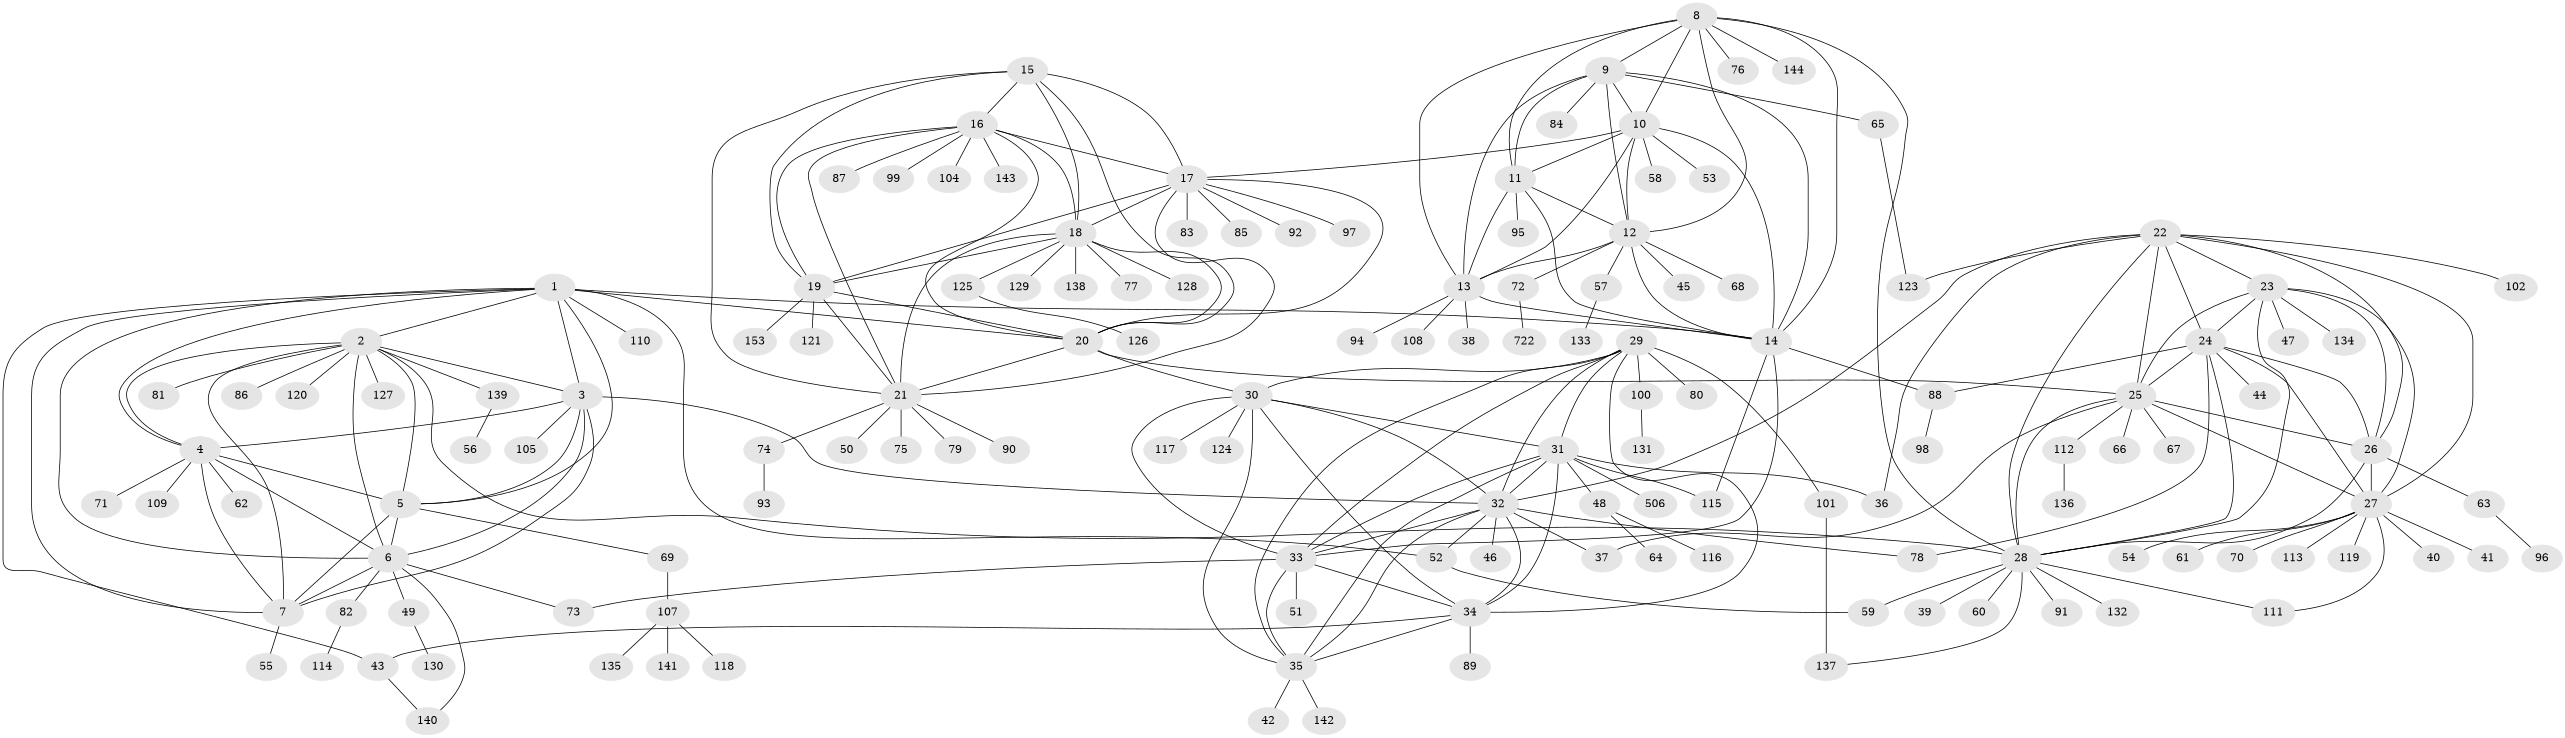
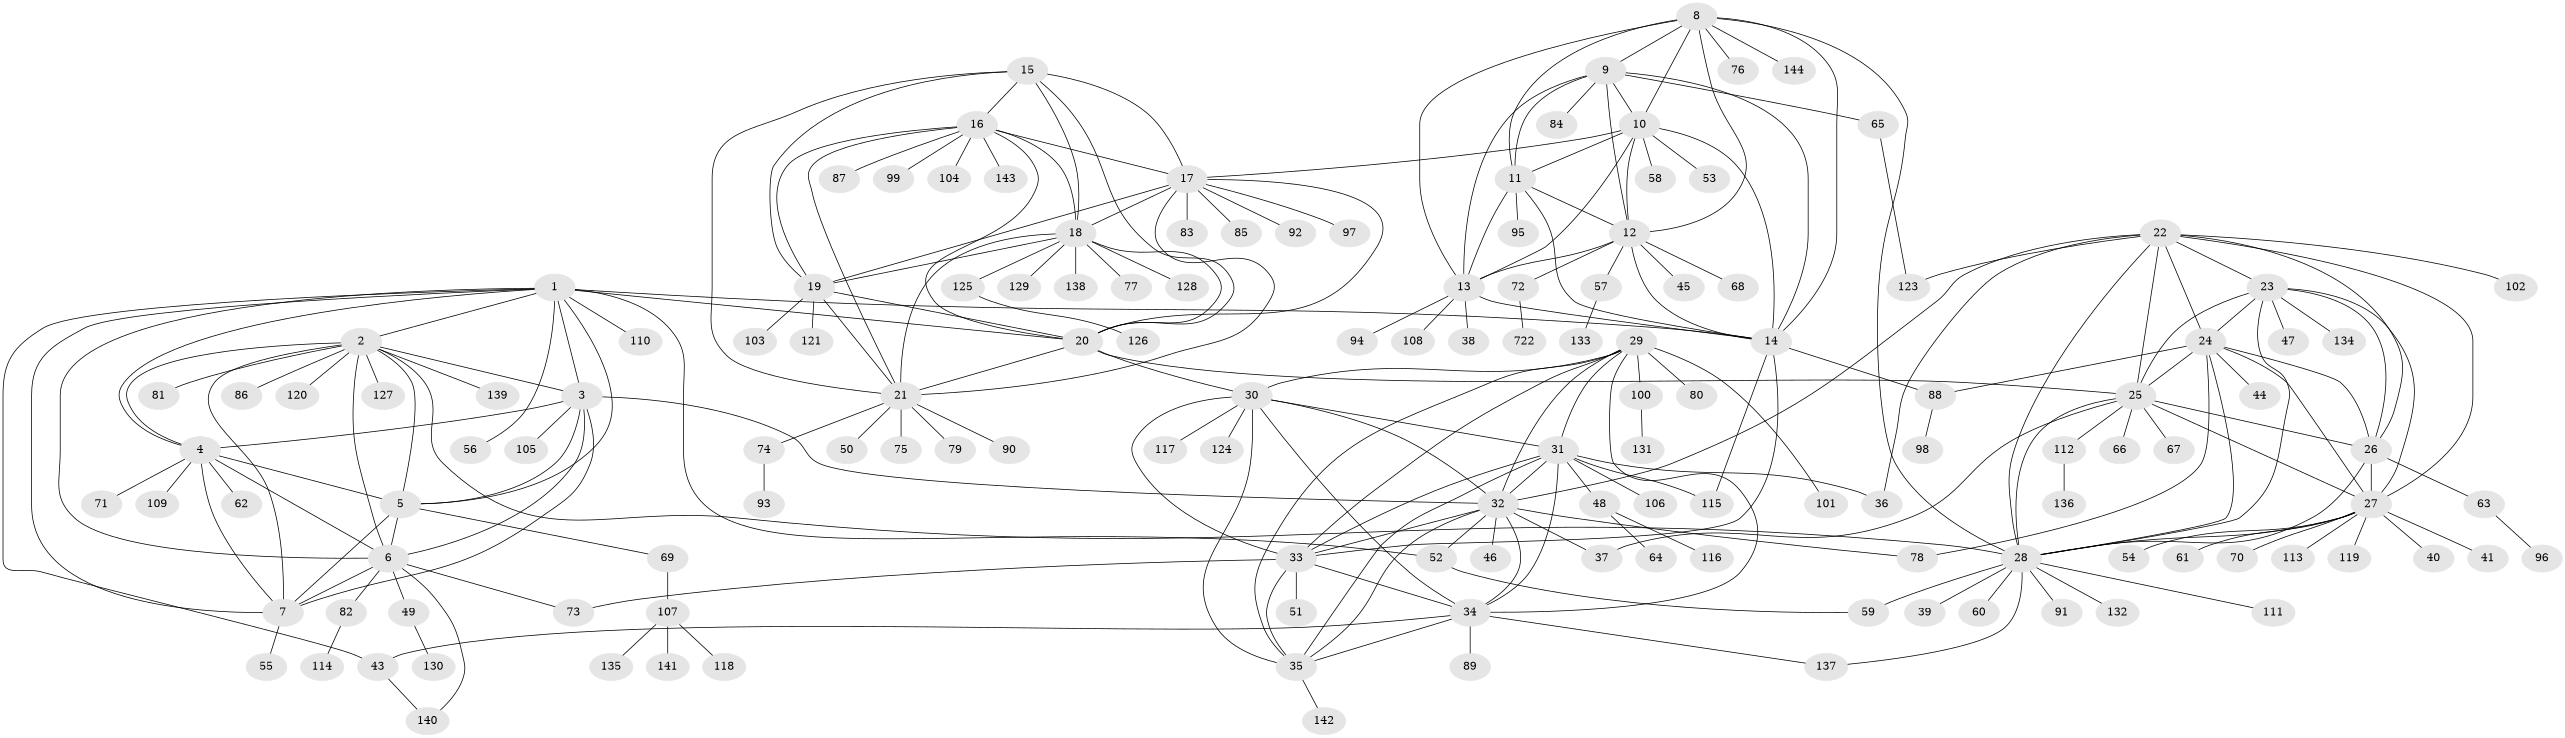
node "153": label "153" -> "103"
edge "139" -- "56": now "1" -- "56"
node "506": label "506" -> "106"
edge "101" -- "137": now "34" -- "137"
edge "27" -- "111": now "27" -- "28"
node "42": removed
